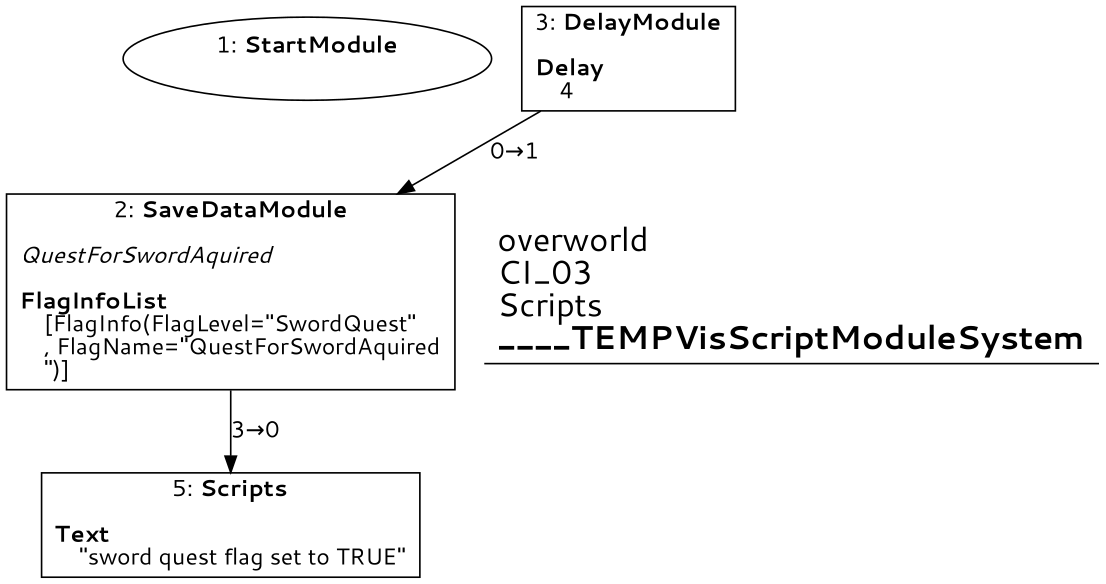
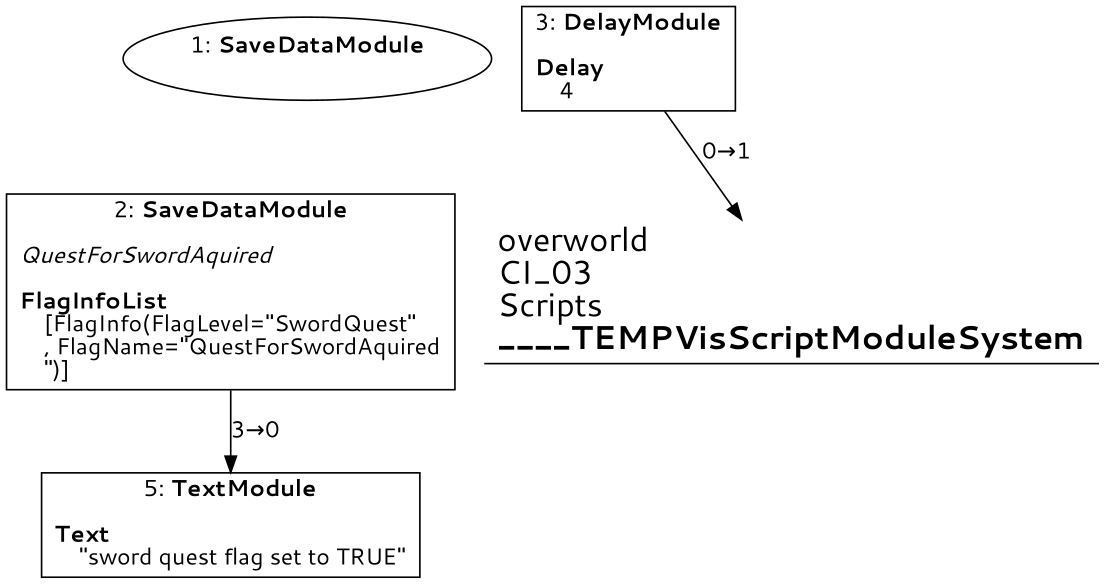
node "1:": text "StartModule" -> "SaveDataModule"
edge "3:" -> "2:": now "3:" -> "overworld"
node "5:": text "Scripts" -> "TextModule"
